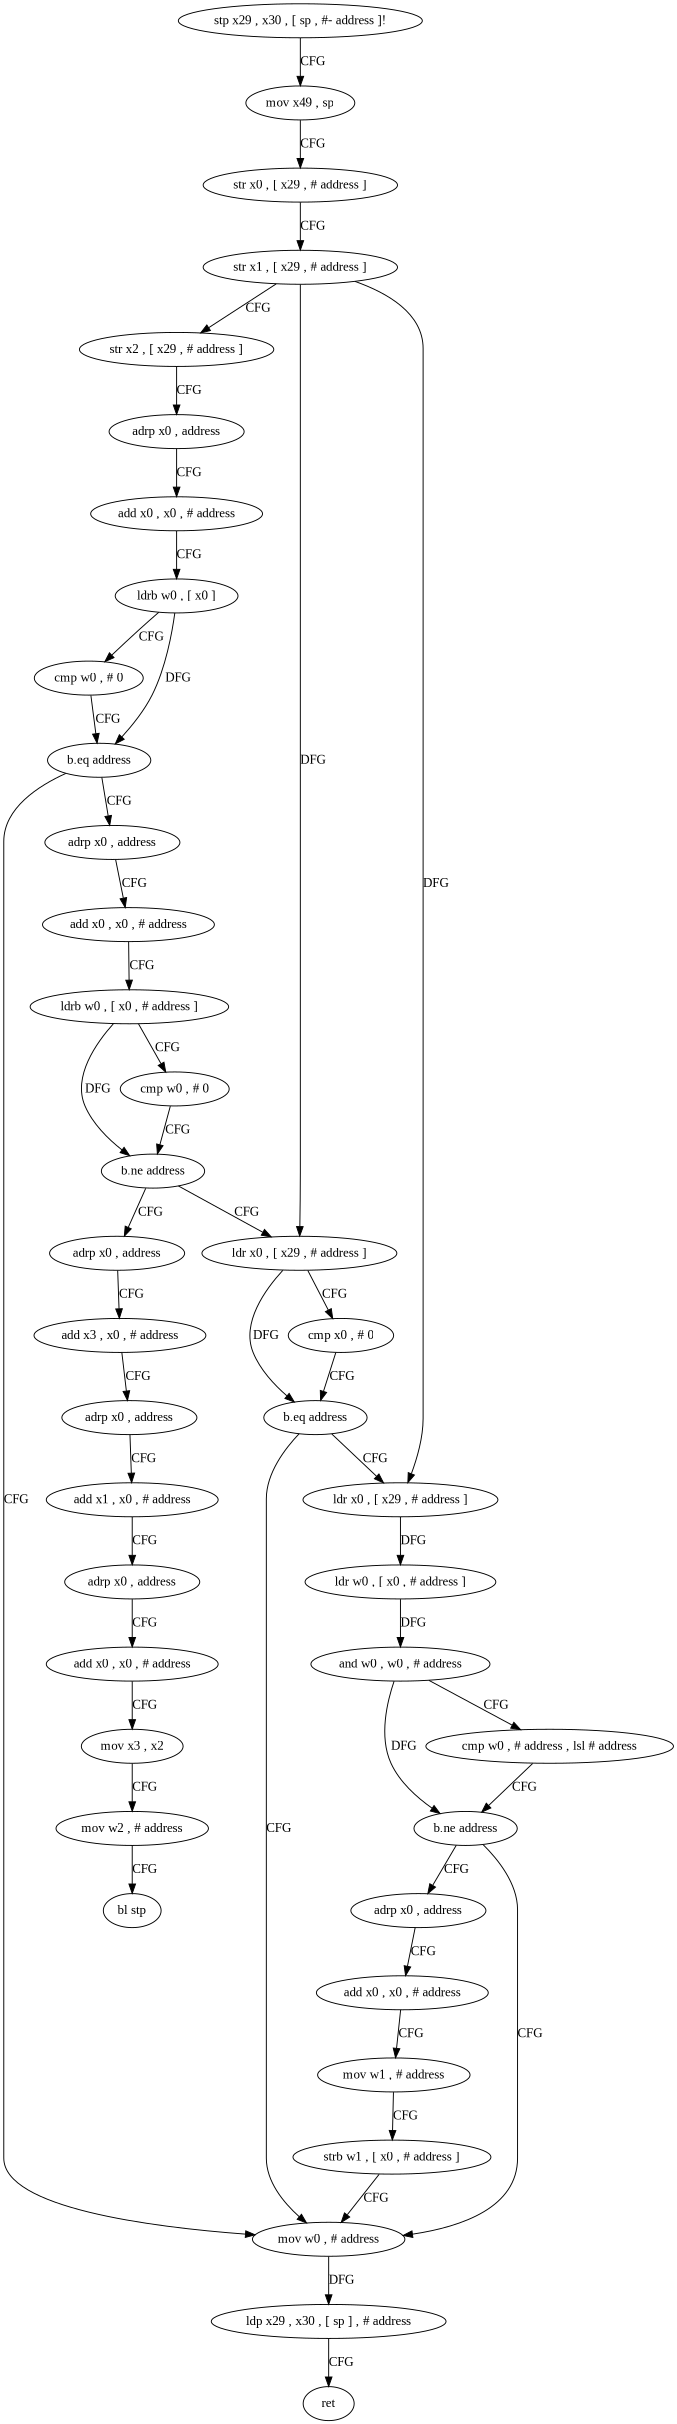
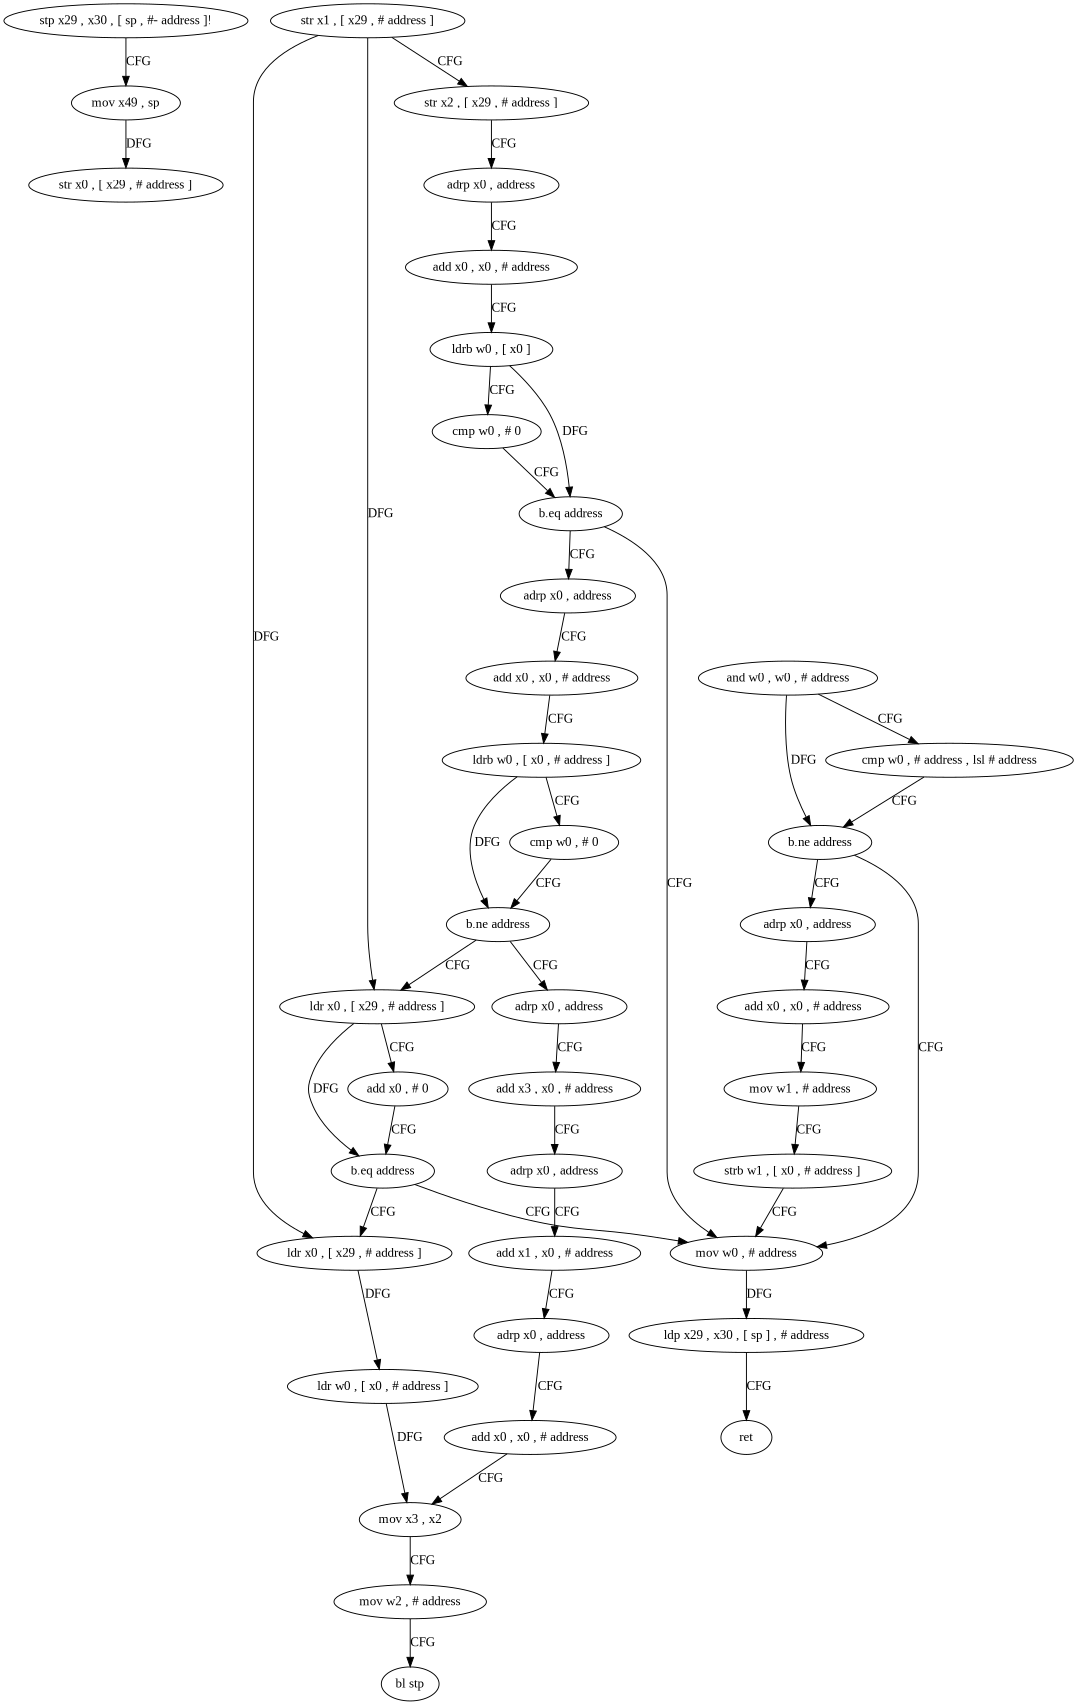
edge "mov x49 , sp" -> "str x0 , [ x29 , # address ]": label "CFG" -> "DFG"
edge "str x0 , [ x29 , # address ]" -> "str x1 , [ x29 , # address ]": removed, label "CFG"
node "cmp x0 , # 0": label "cmp x0 , # 0" -> "add x0 , # 0"
edge "ldr w0 , [ x0 , # address ]" -> "and w0 , w0 , # address": now "ldr w0 , [ x0 , # address ]" -> "mov x3 , x2"
